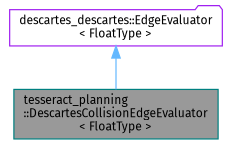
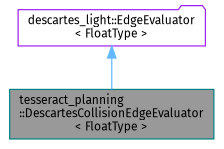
node "descartes_descartes::EdgeEvaluator < FloatType >": label "descartes_descartes::EdgeEvaluator < FloatType >" -> "descartes_light::EdgeEvaluator < FloatType >"
